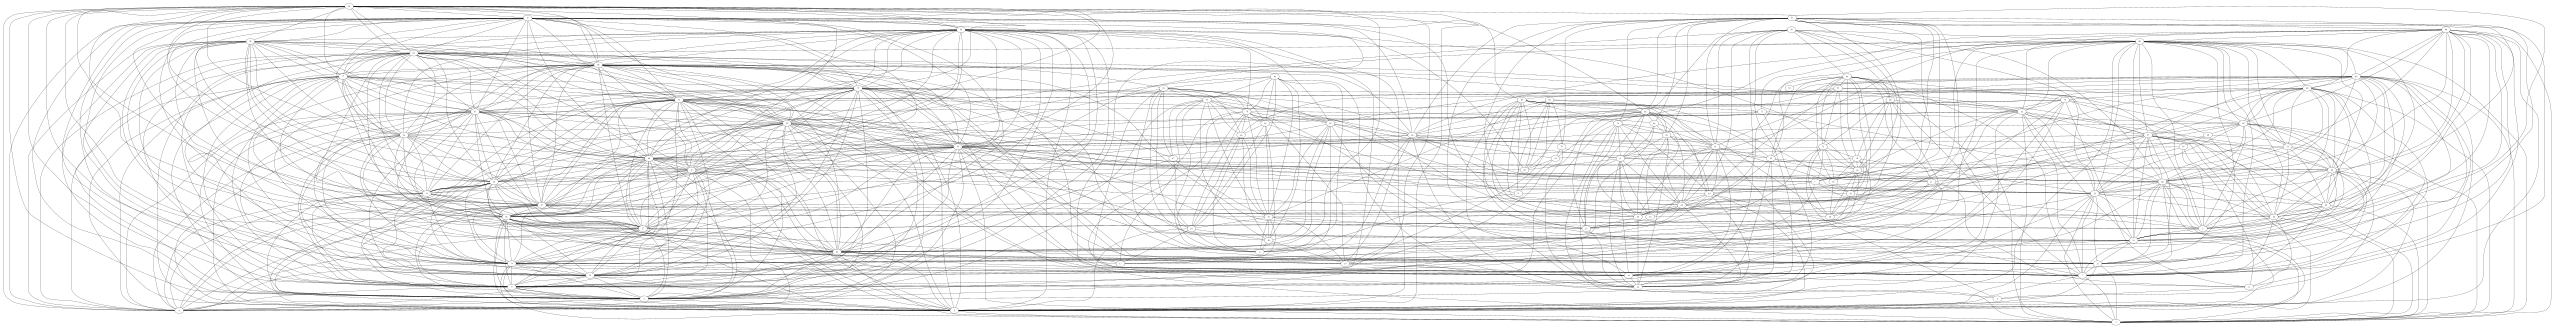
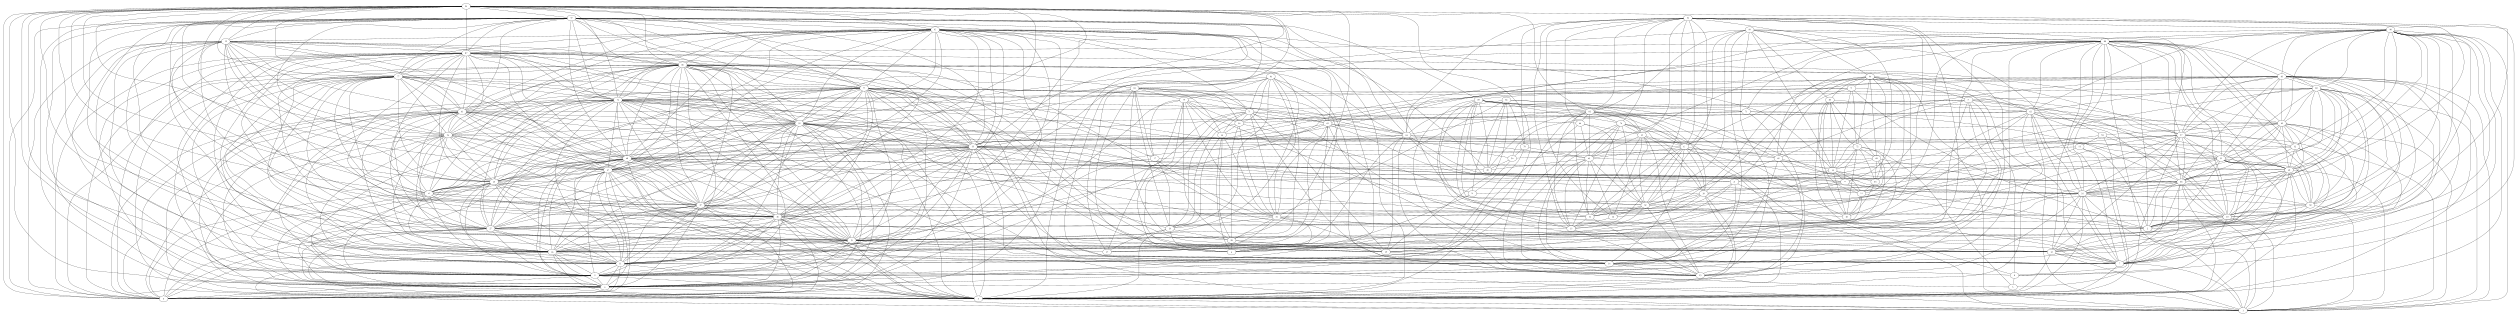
edge "57" -> "90": added
node "50": removed
edge "51" -> "2": now "51" -> "60"
